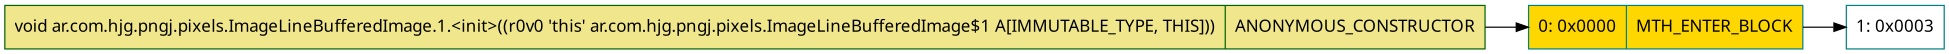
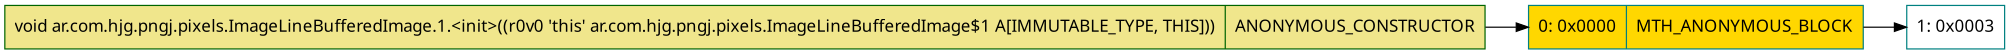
node "0: 0x0000": text "MTH_ENTER_BLOCK" -> "MTH_ANONYMOUS_BLOCK"
